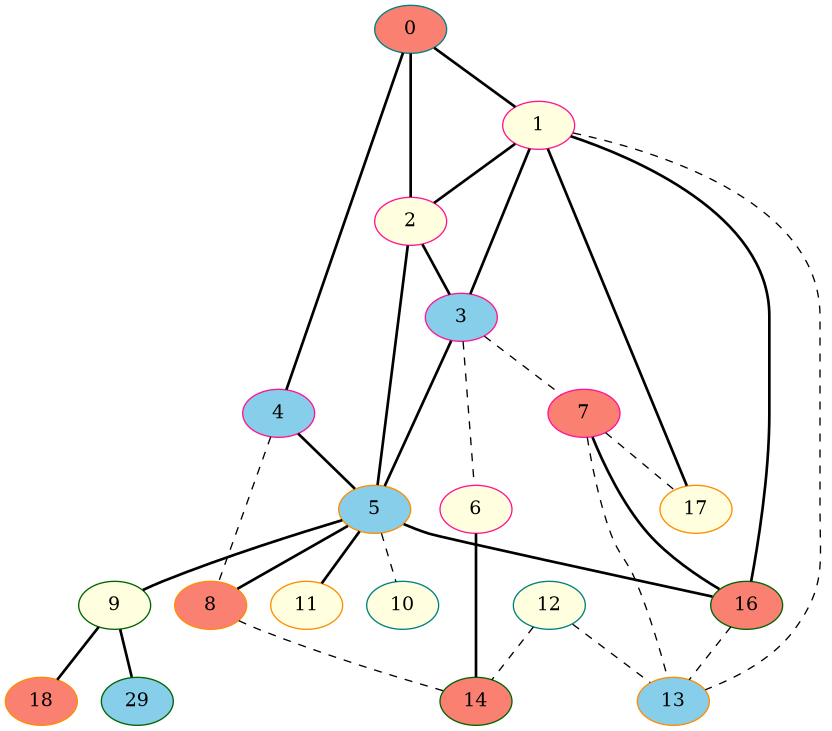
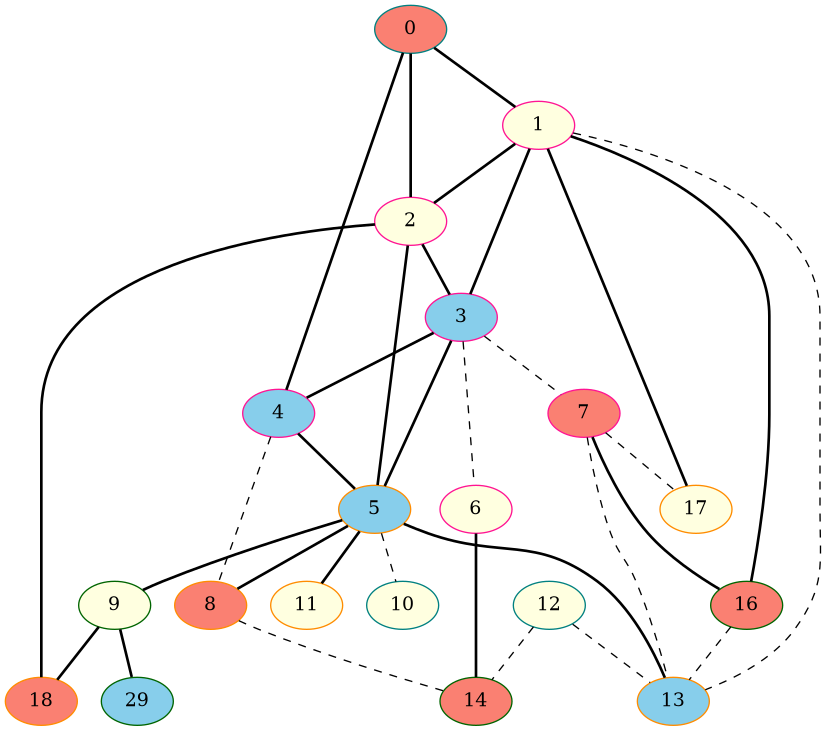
edge "2" -- "18": added
edge "3" -- "4": added
edge "5" -- "16": now "5" -- "13"
